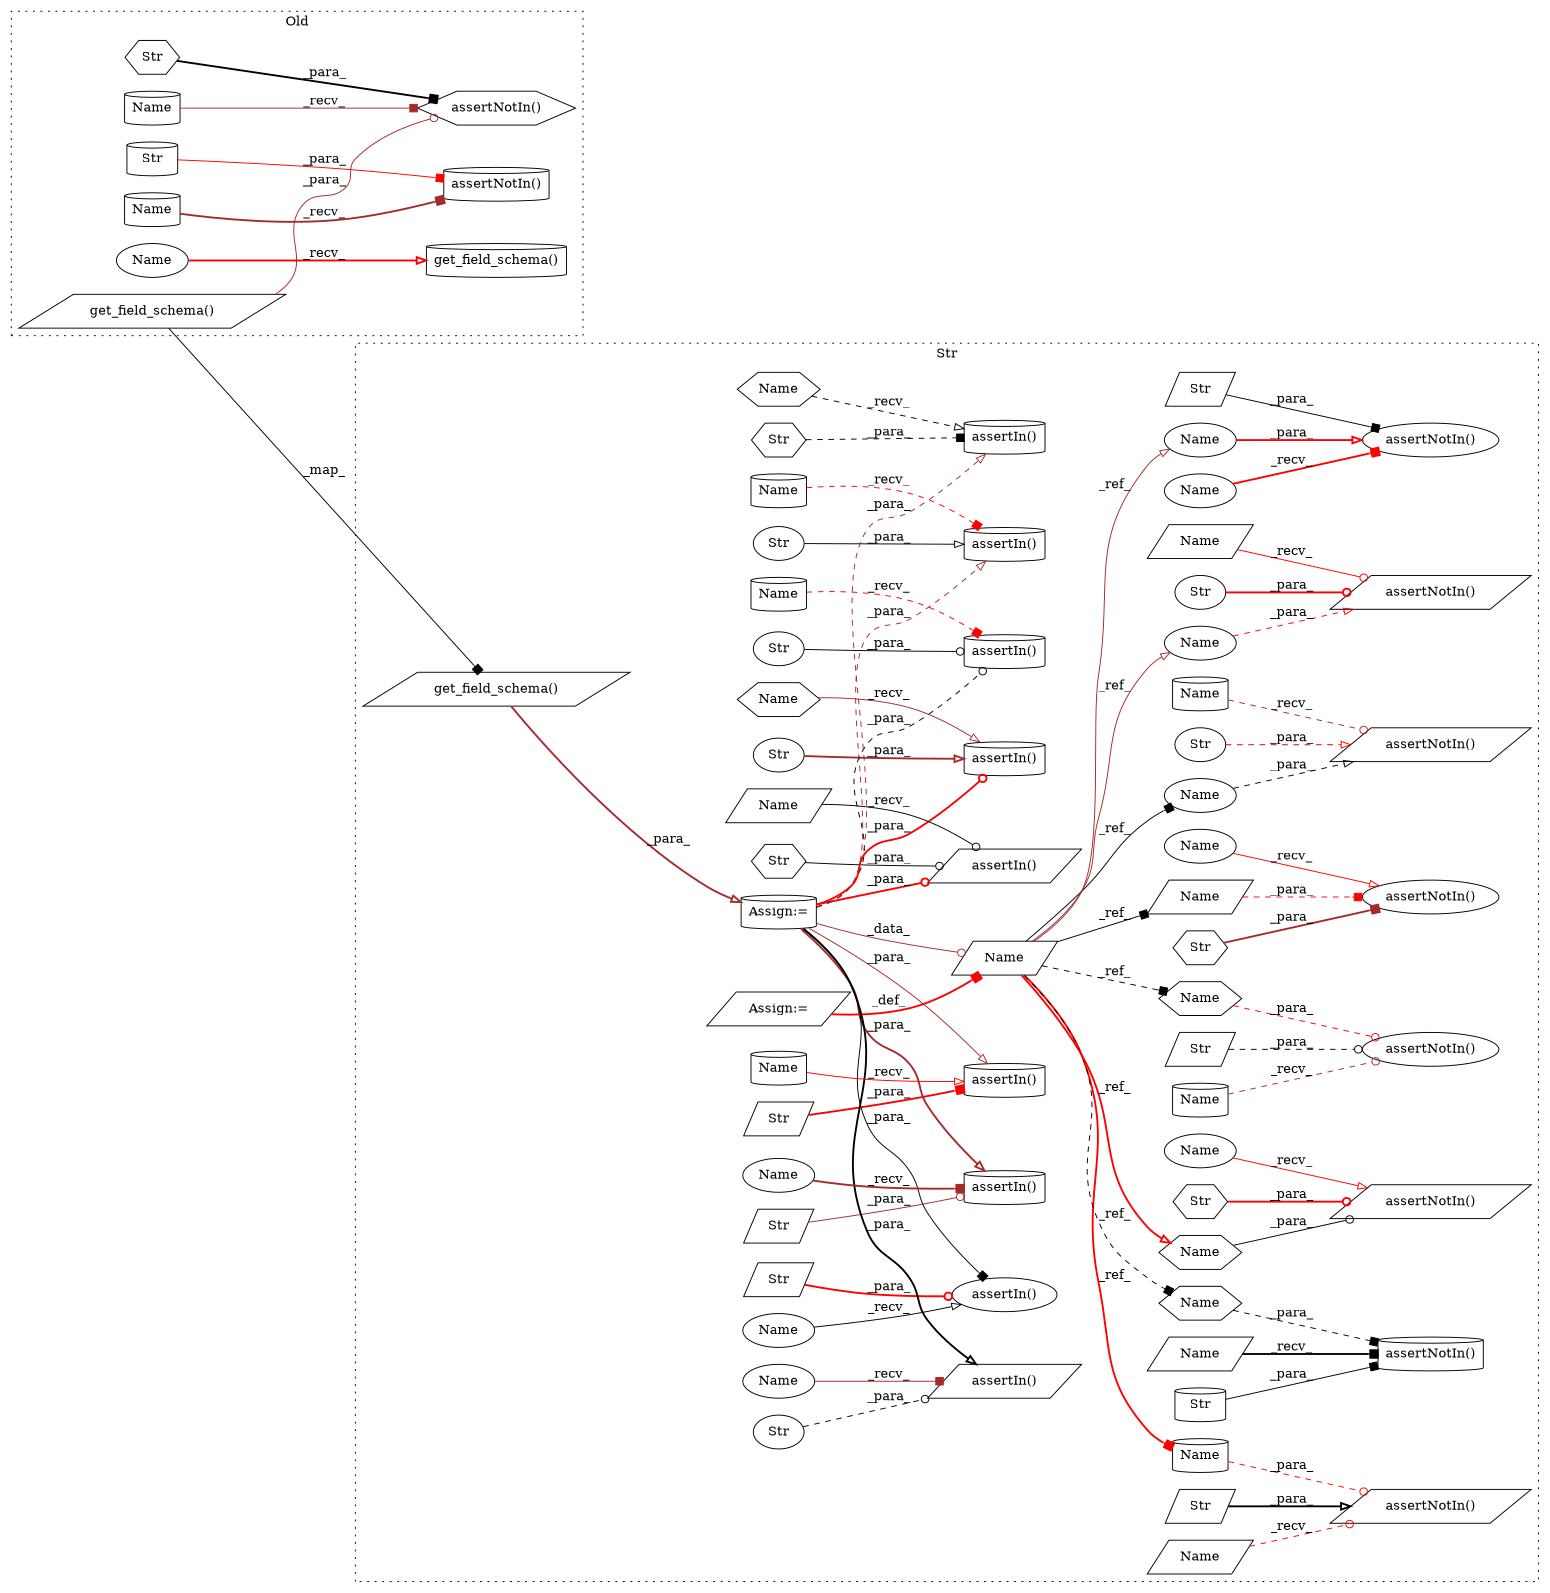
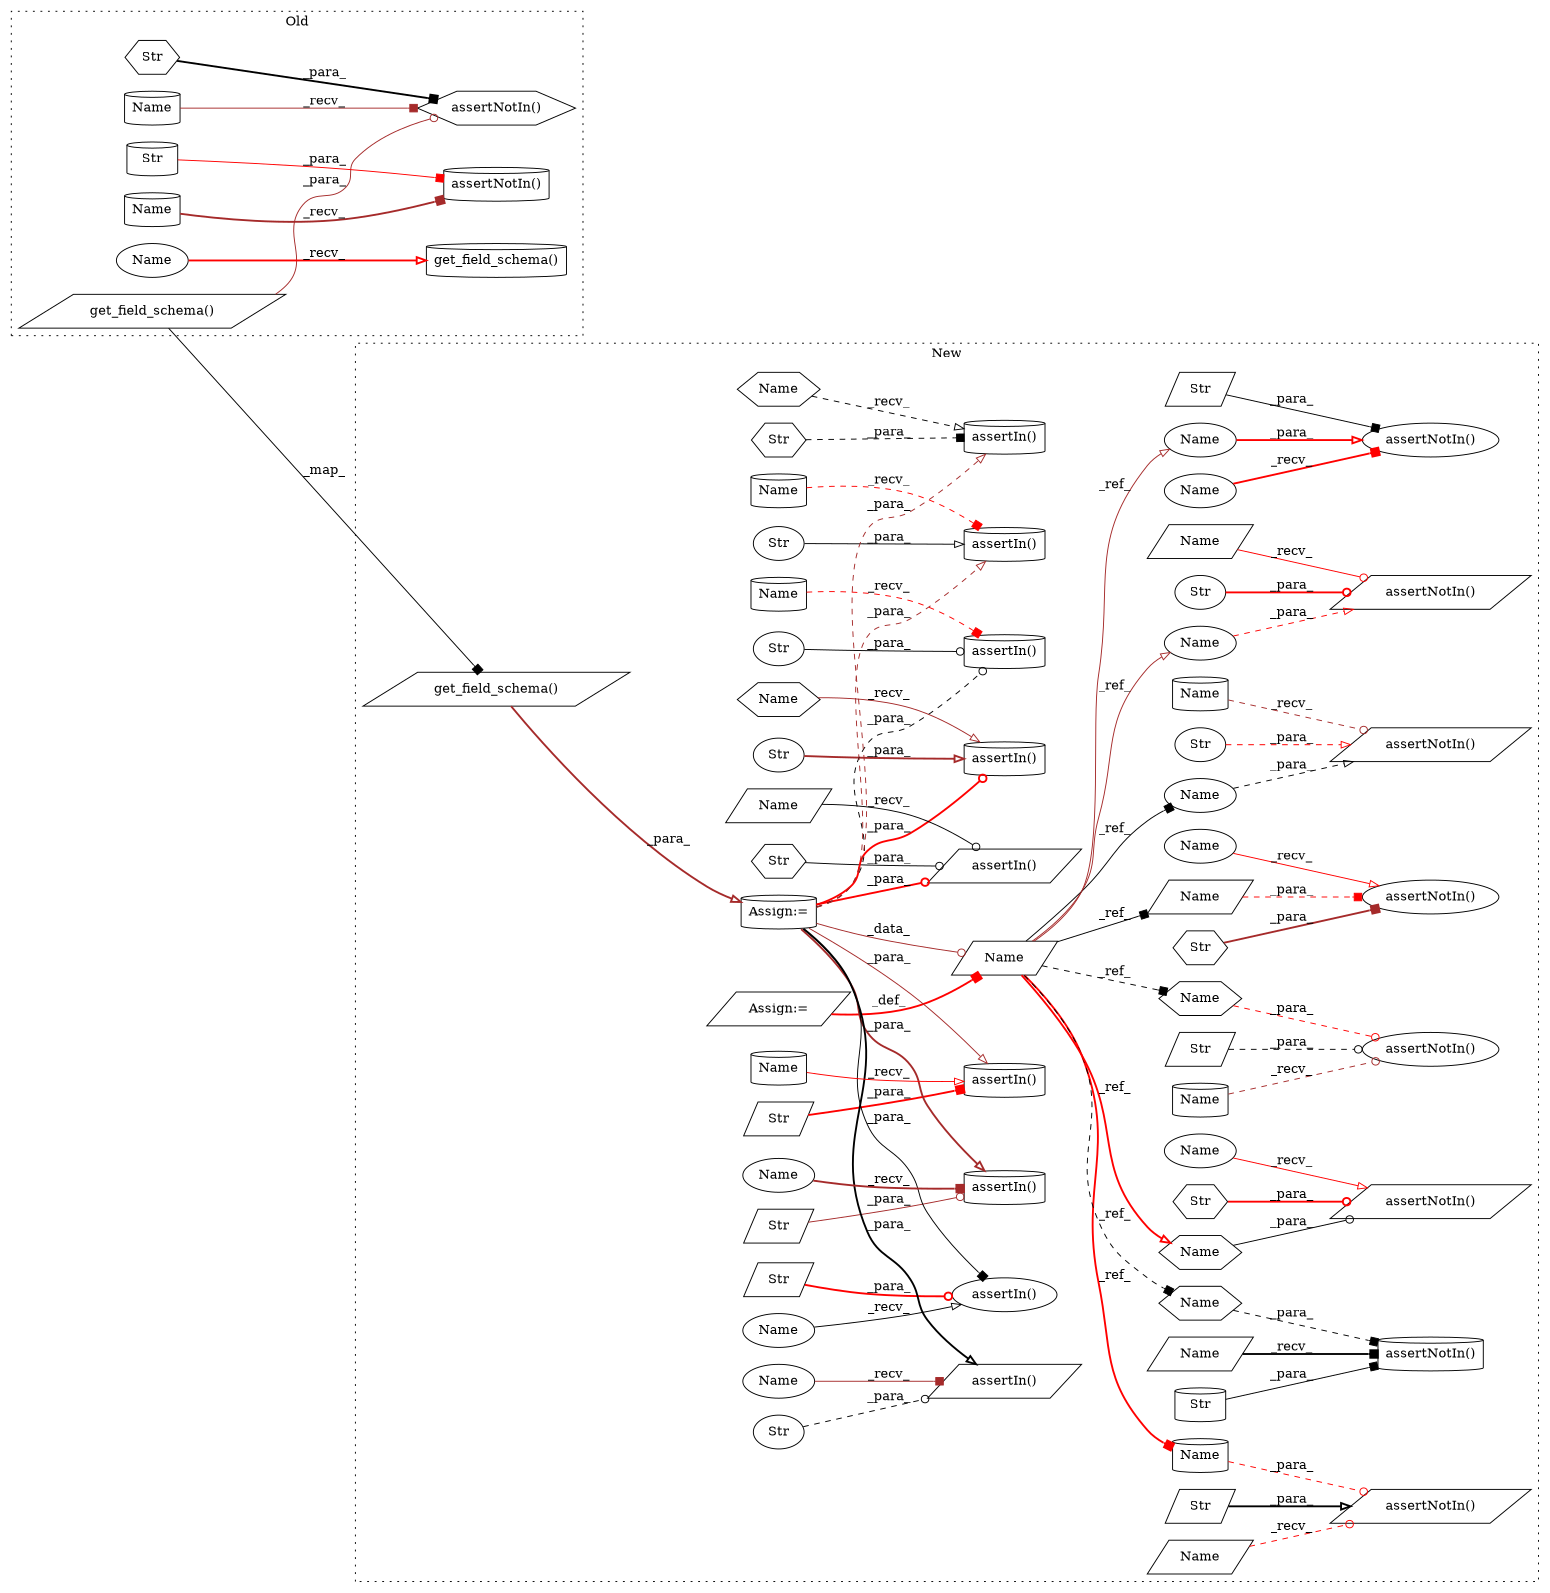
cluster "Str": label "Str" -> "New"
